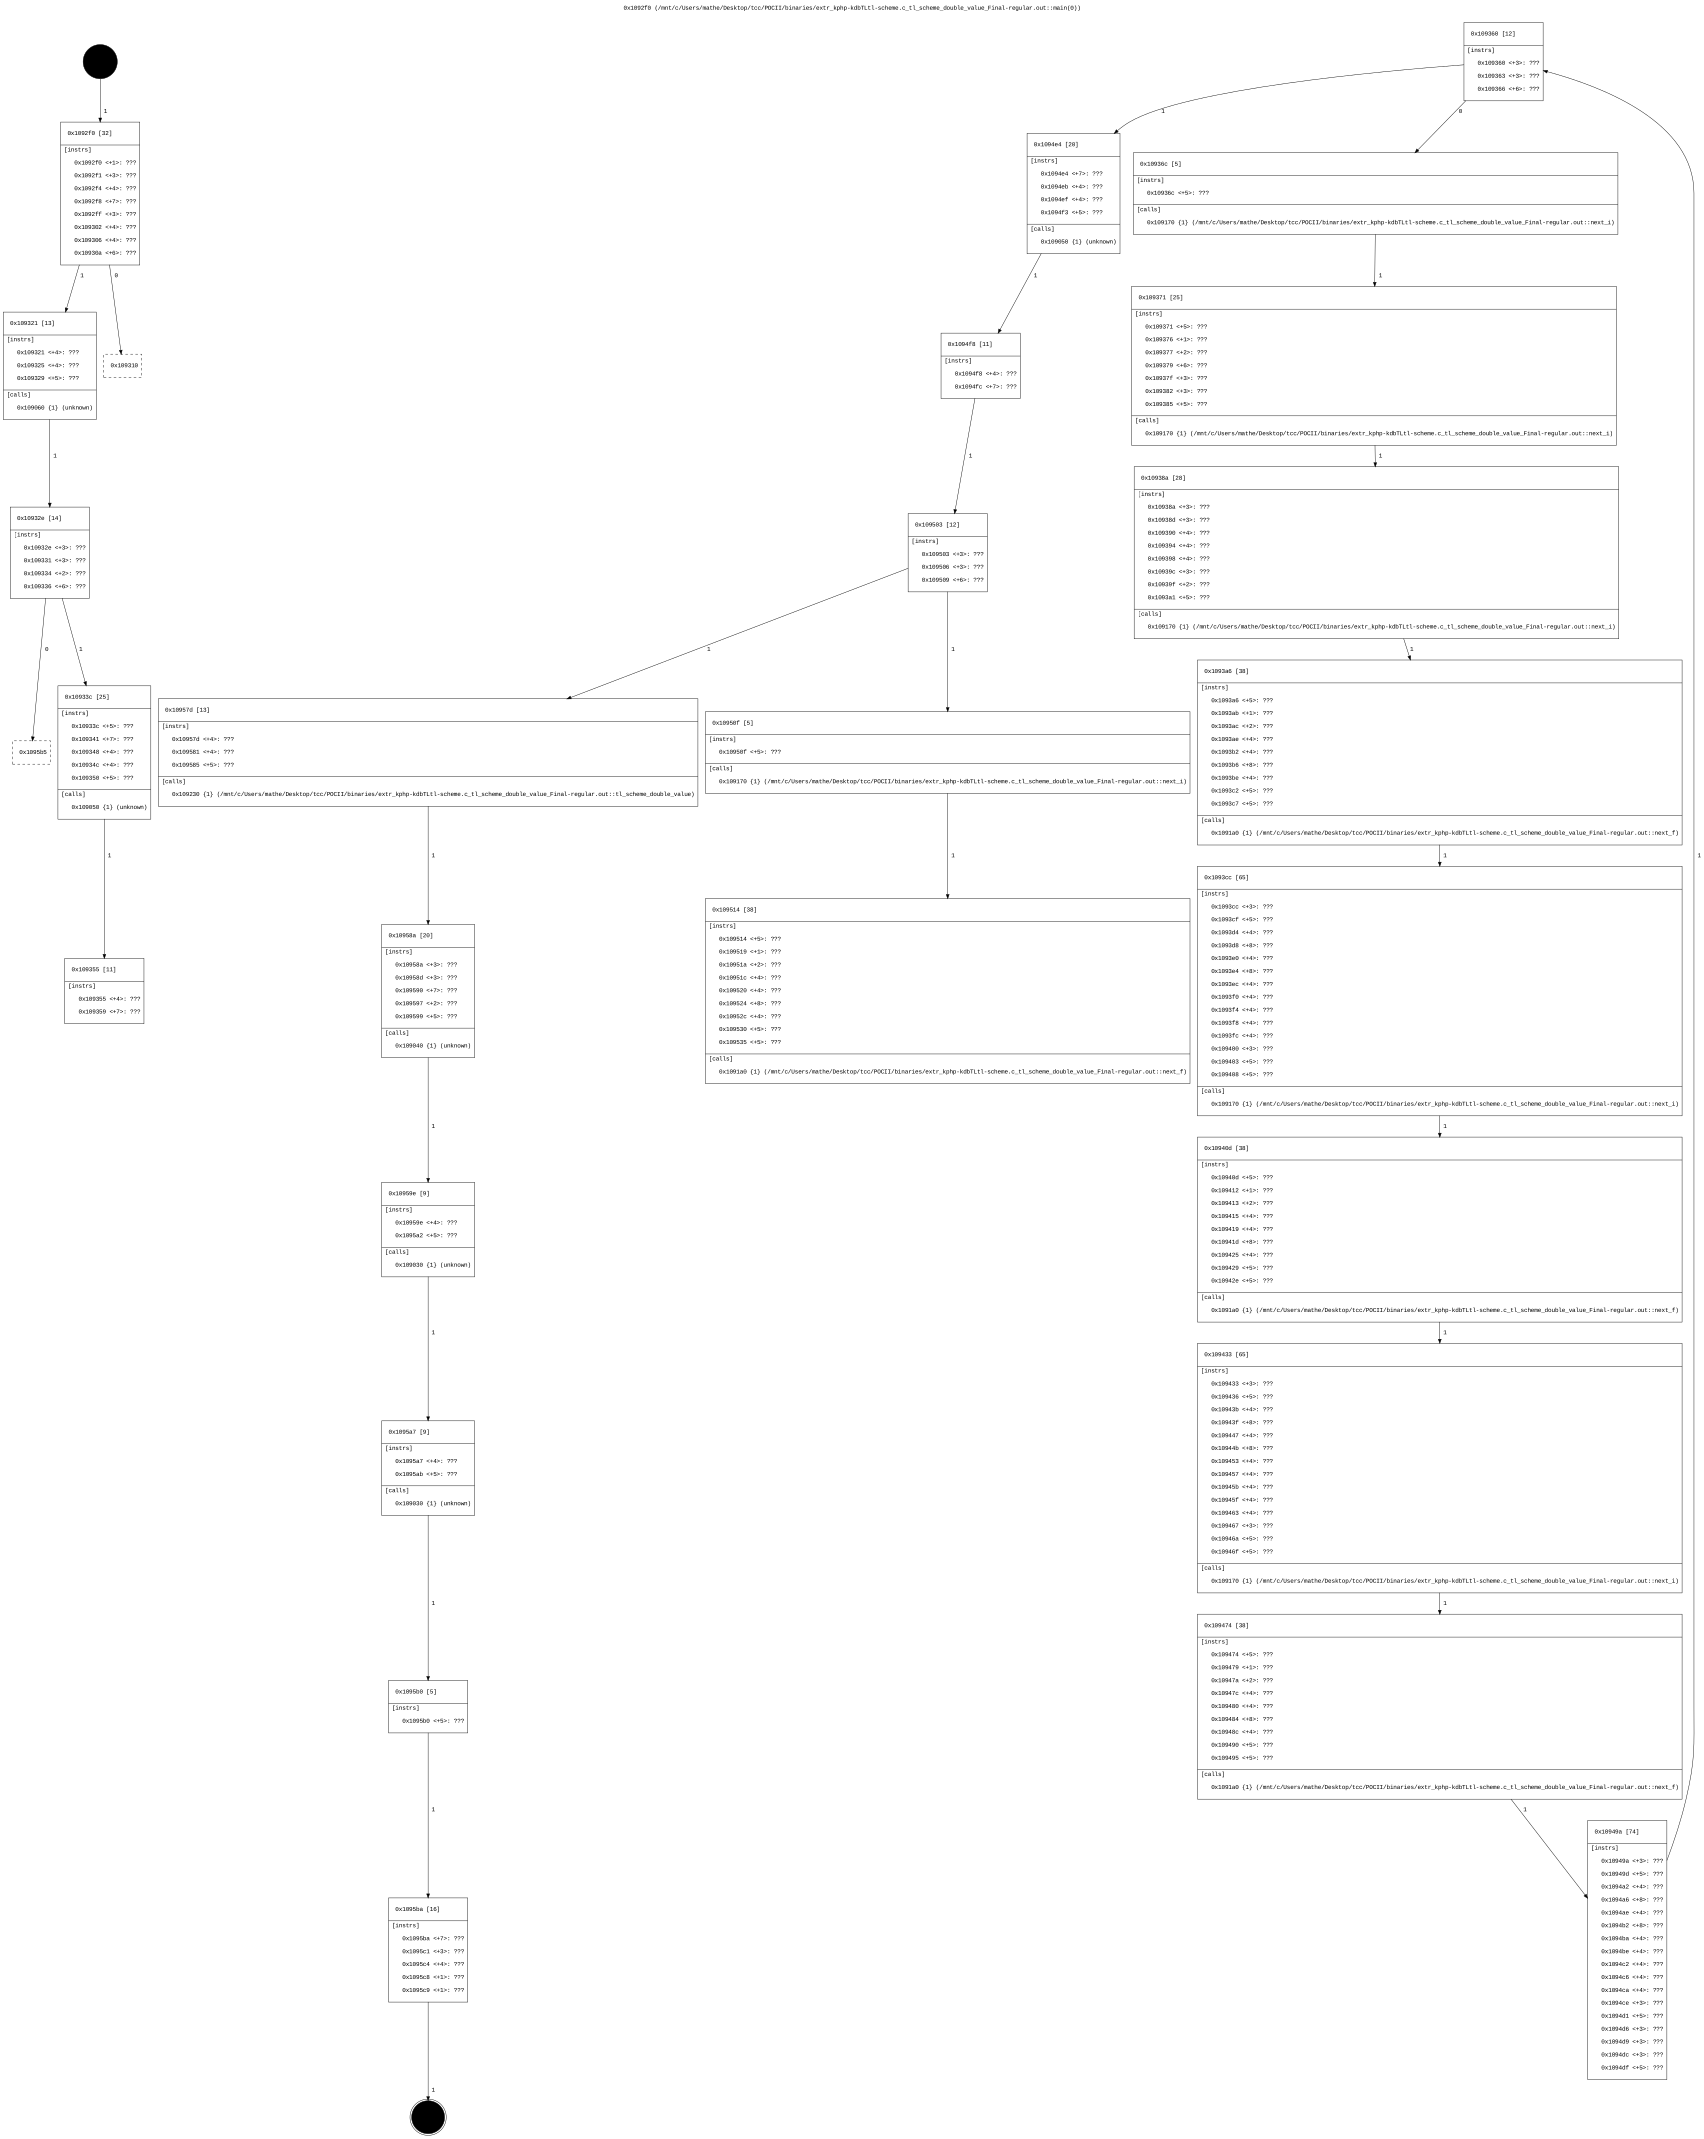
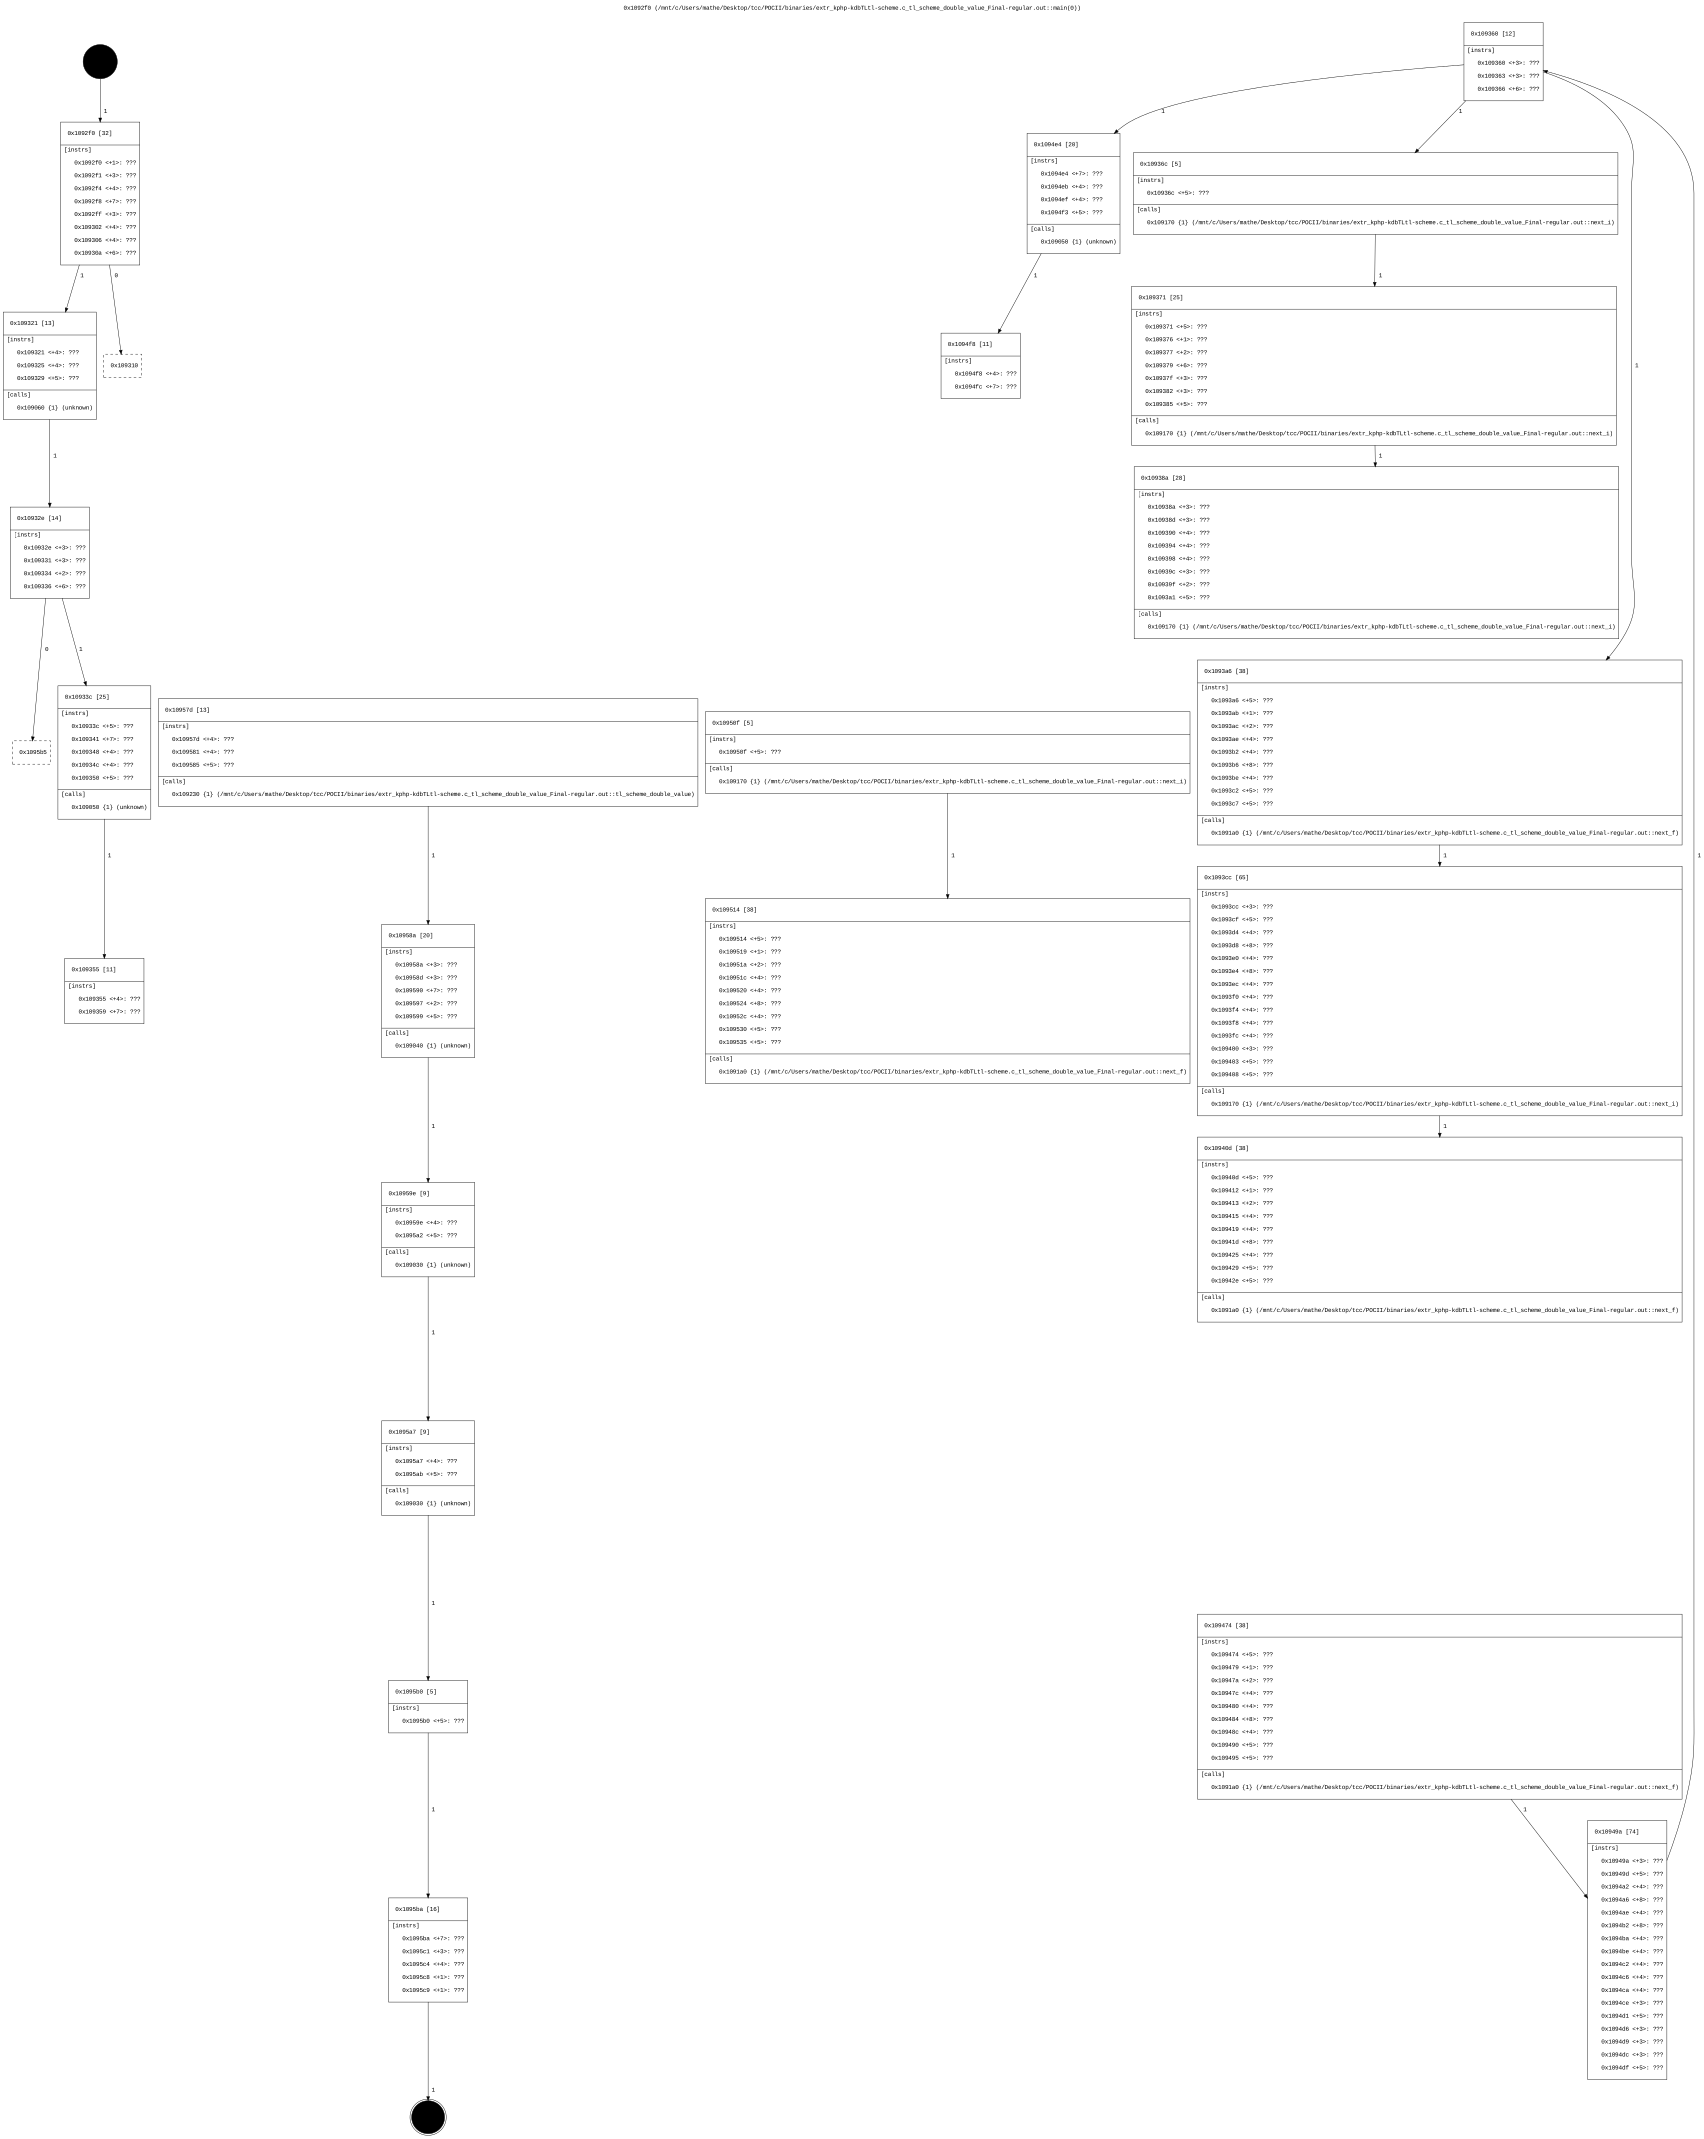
edge "0x109360 [12]" -> "0x10936c [5]": label " 0" -> " 1"
node "0x109503 [12]": removed
edge "0x10938a [28]" -> "0x1093a6 [38]": now "0x109360 [12]" -> "0x1093a6 [38]"
node "0x109433 [65]": removed
